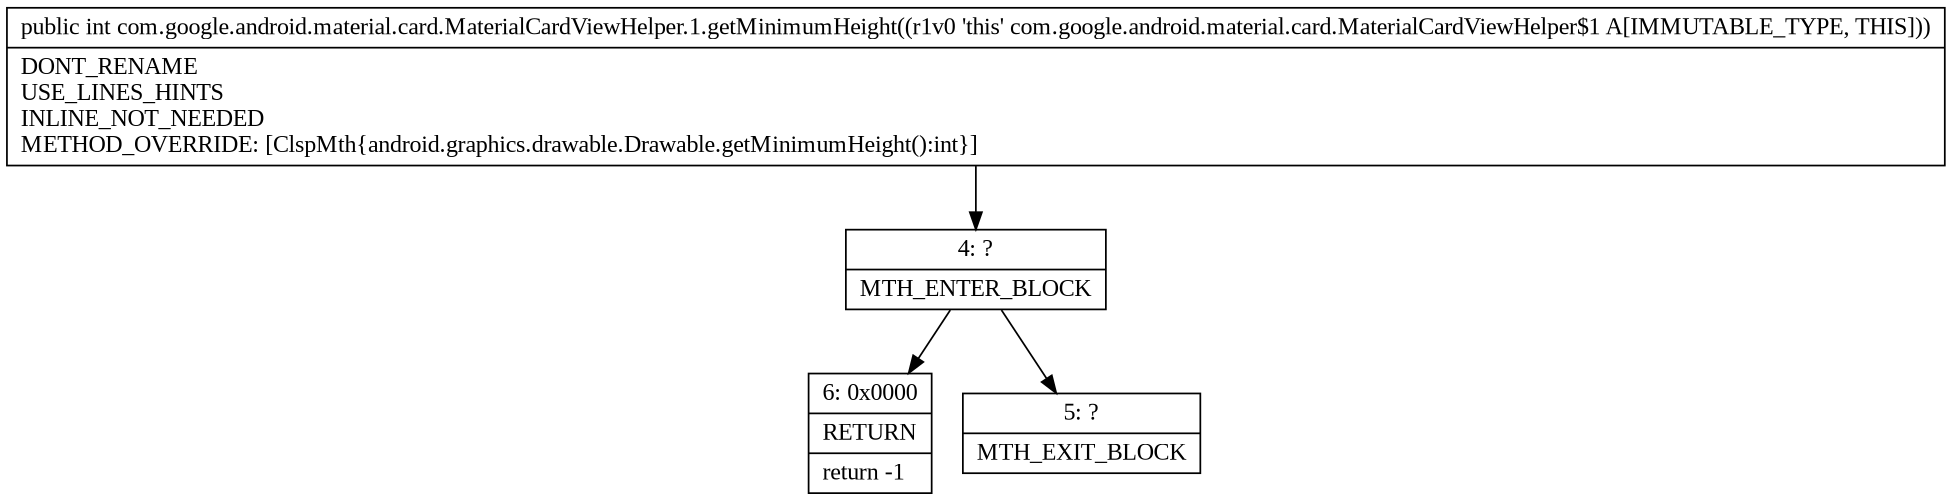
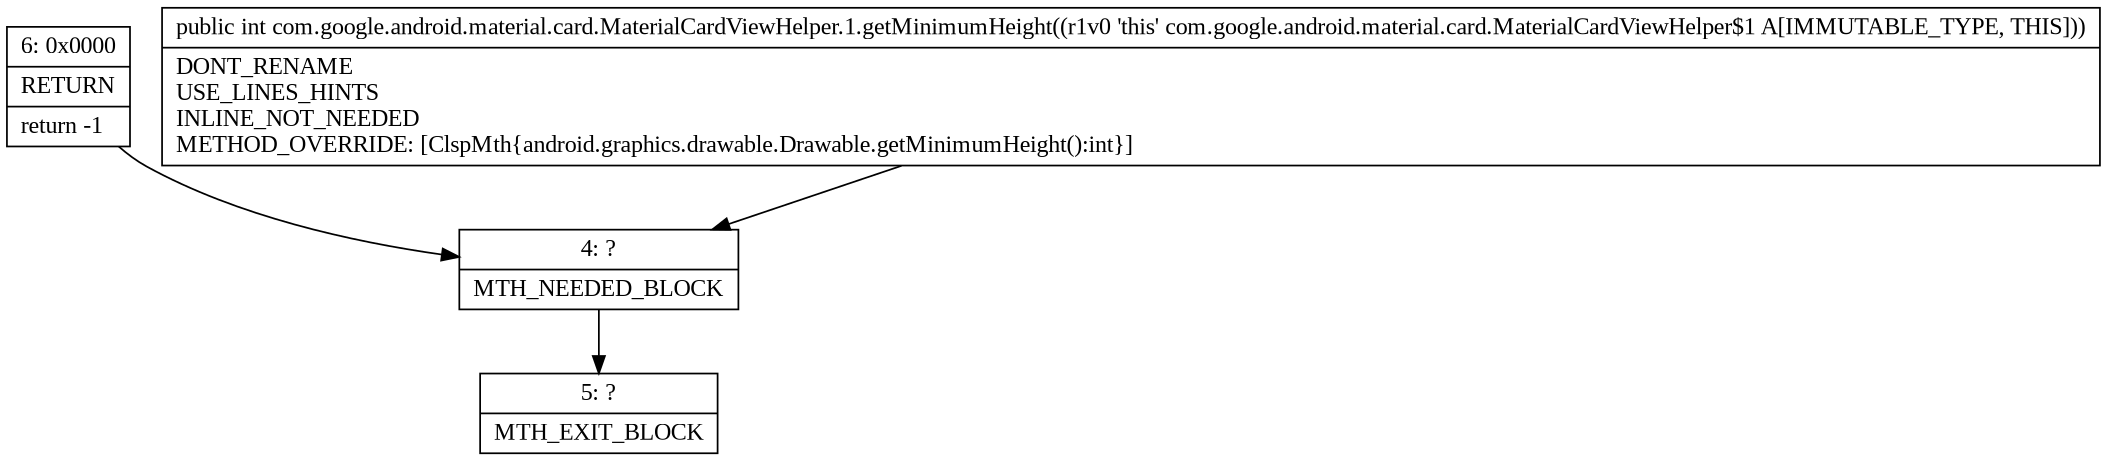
node "4: ?": text "MTH_ENTER_BLOCK" -> "MTH_NEEDED_BLOCK"
edge "4: ?" -> "6: 0x0000": reversed
